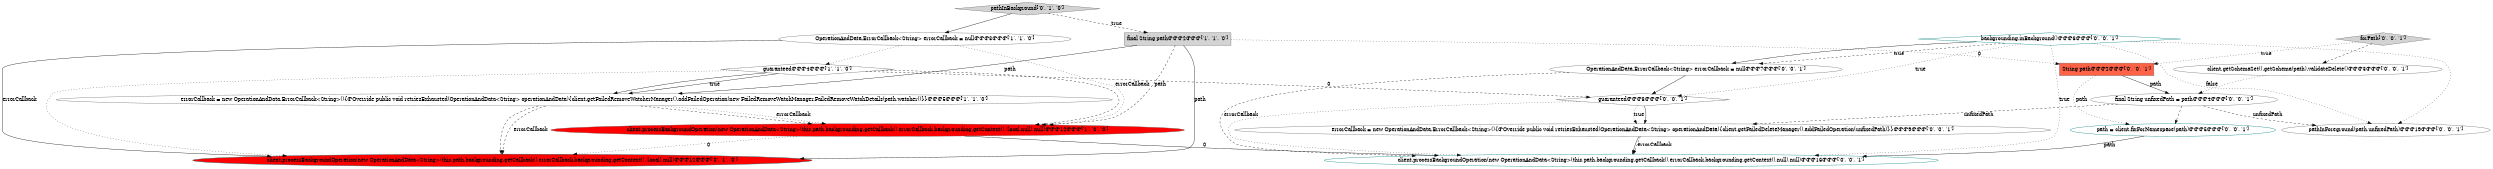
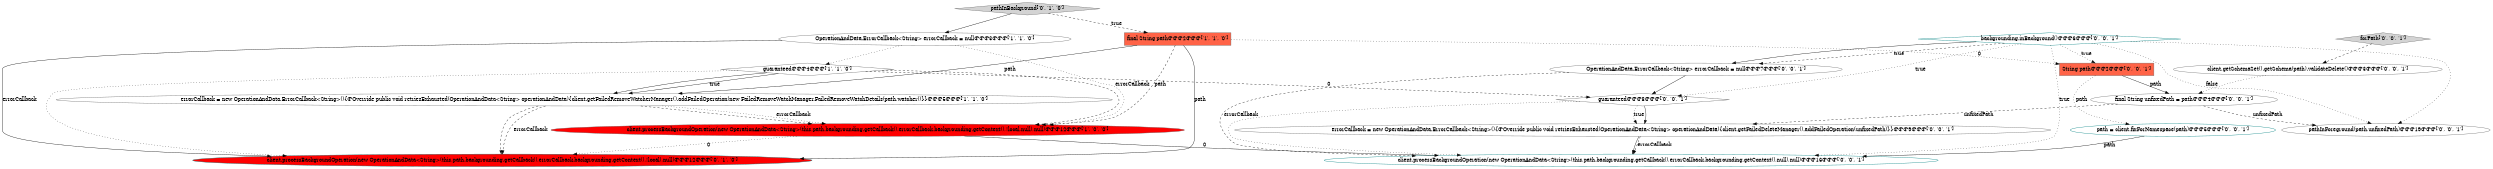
node "final String path@@@2@@@['1', '1', '0']": fillcolor lightgray -> tomato
edge "forPath['0', '0', '1']" -> "String path@@@2@@@['0', '0', '1']": now "backgrounding.inBackground()@@@6@@@['0', '0', '1']" -> "String path@@@2@@@['0', '0', '1']"
edge "final String unfixedPath = path@@@4@@@['0', '0', '1']" -> "path = client.fixForNamespace(path)@@@5@@@['0', '0', '1']": removed
